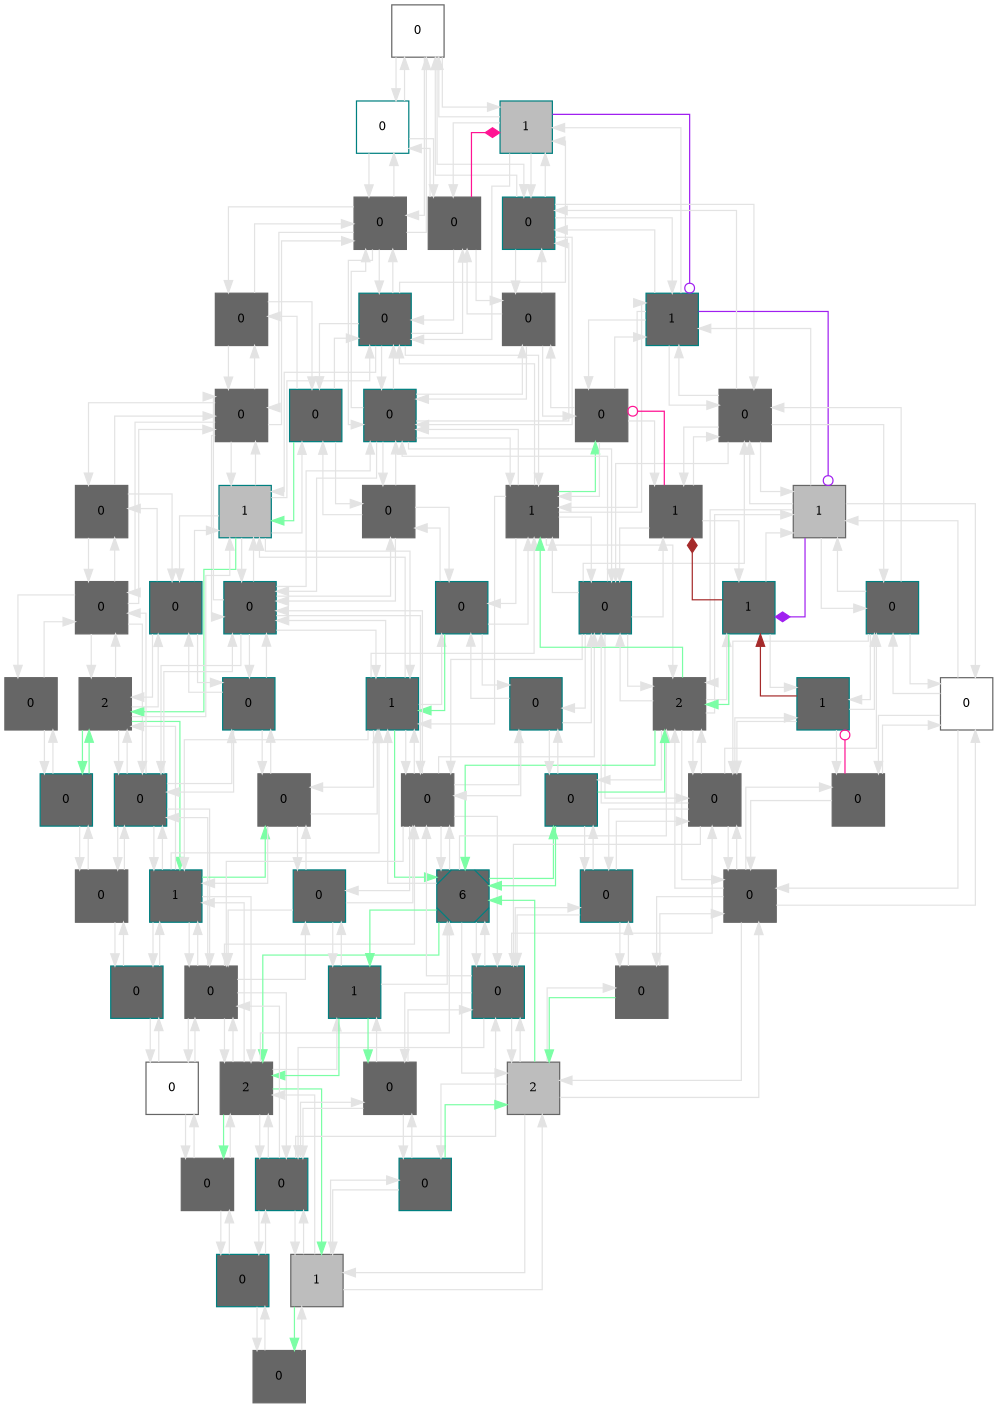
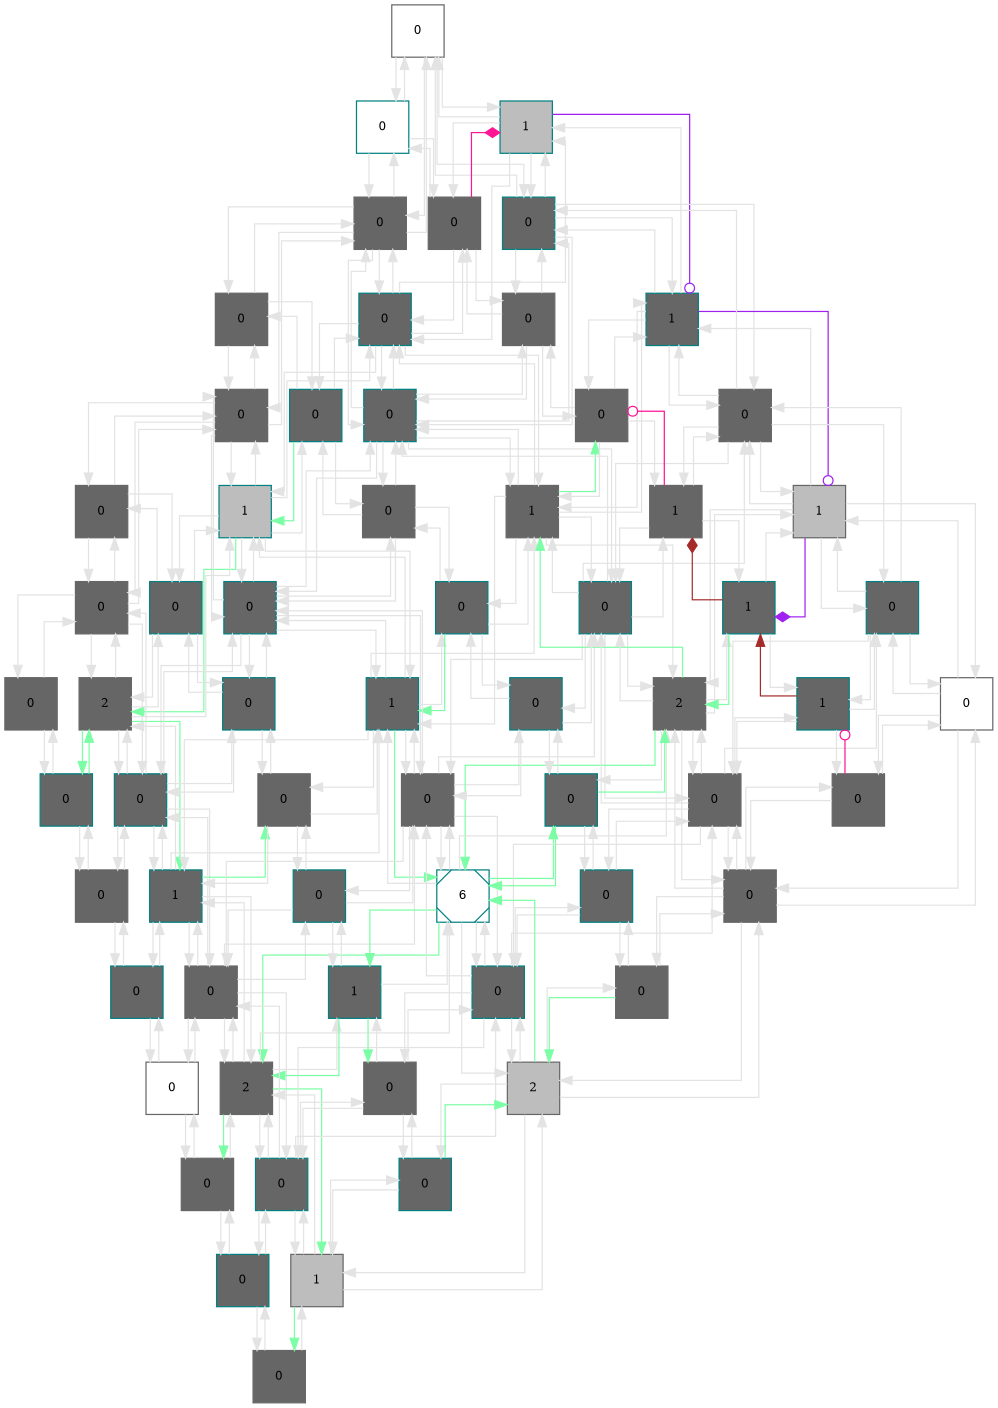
node "6": fillcolor #666666 -> #ffffff
